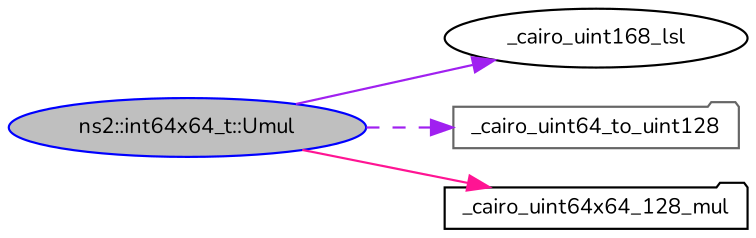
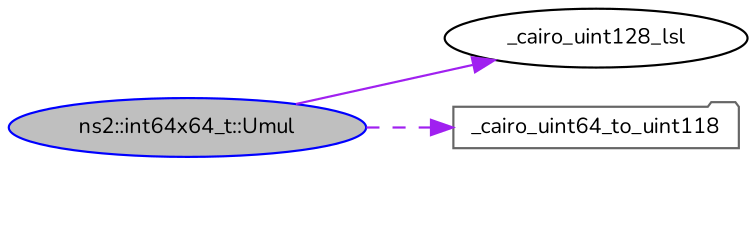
node "_cairo_uint168_lsl": label "_cairo_uint168_lsl" -> "_cairo_uint128_lsl"
node "_cairo_uint64_to_uint128": label "_cairo_uint64_to_uint128" -> "_cairo_uint64_to_uint118"
node "_cairo_uint64x64_128_mul": removed
